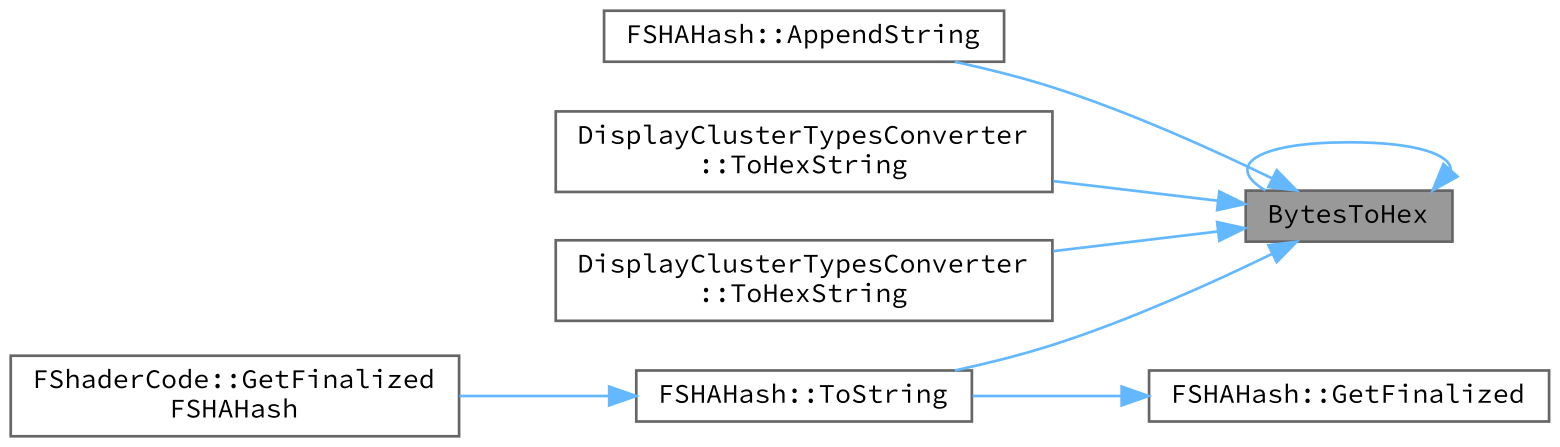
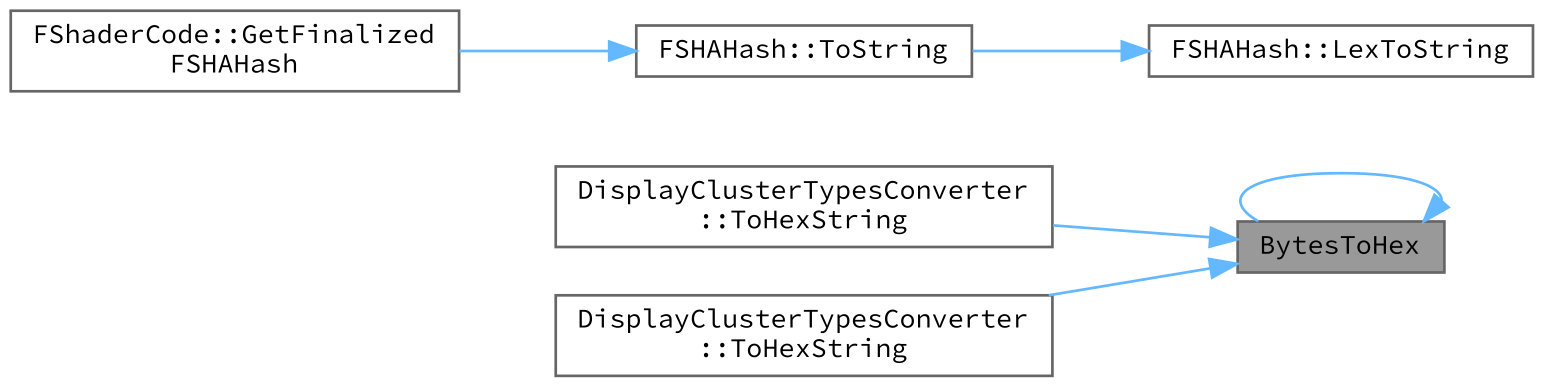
node "FSHAHash::AppendString": removed
edge "FSHAHash::ToString" -> "BytesToHex": removed
node "FSHAHash::GetFinalized": label "FSHAHash::GetFinalized" -> "FSHAHash::LexToString"
